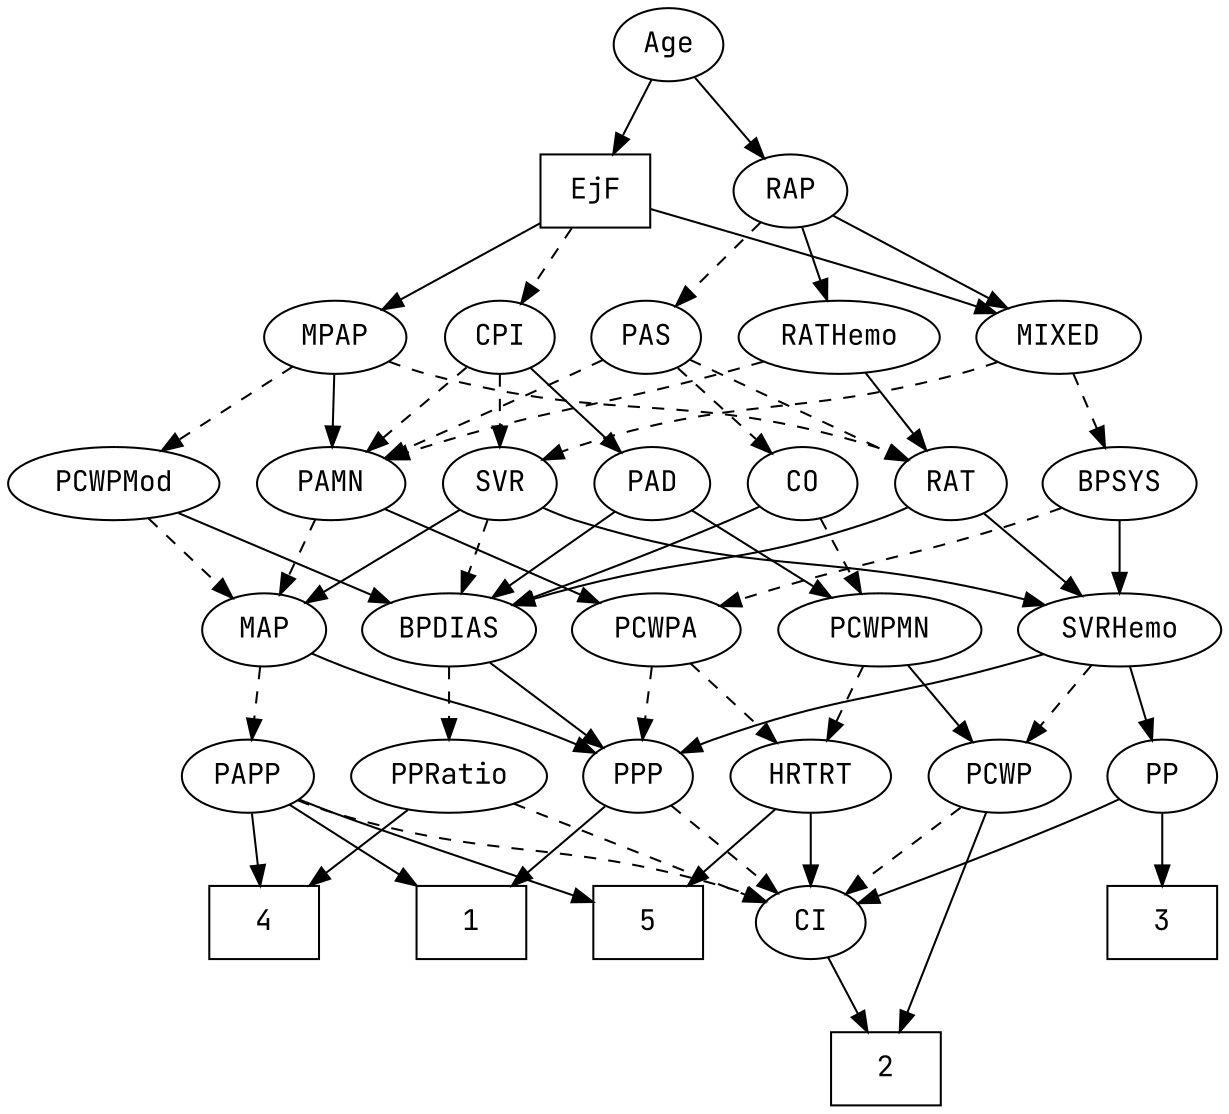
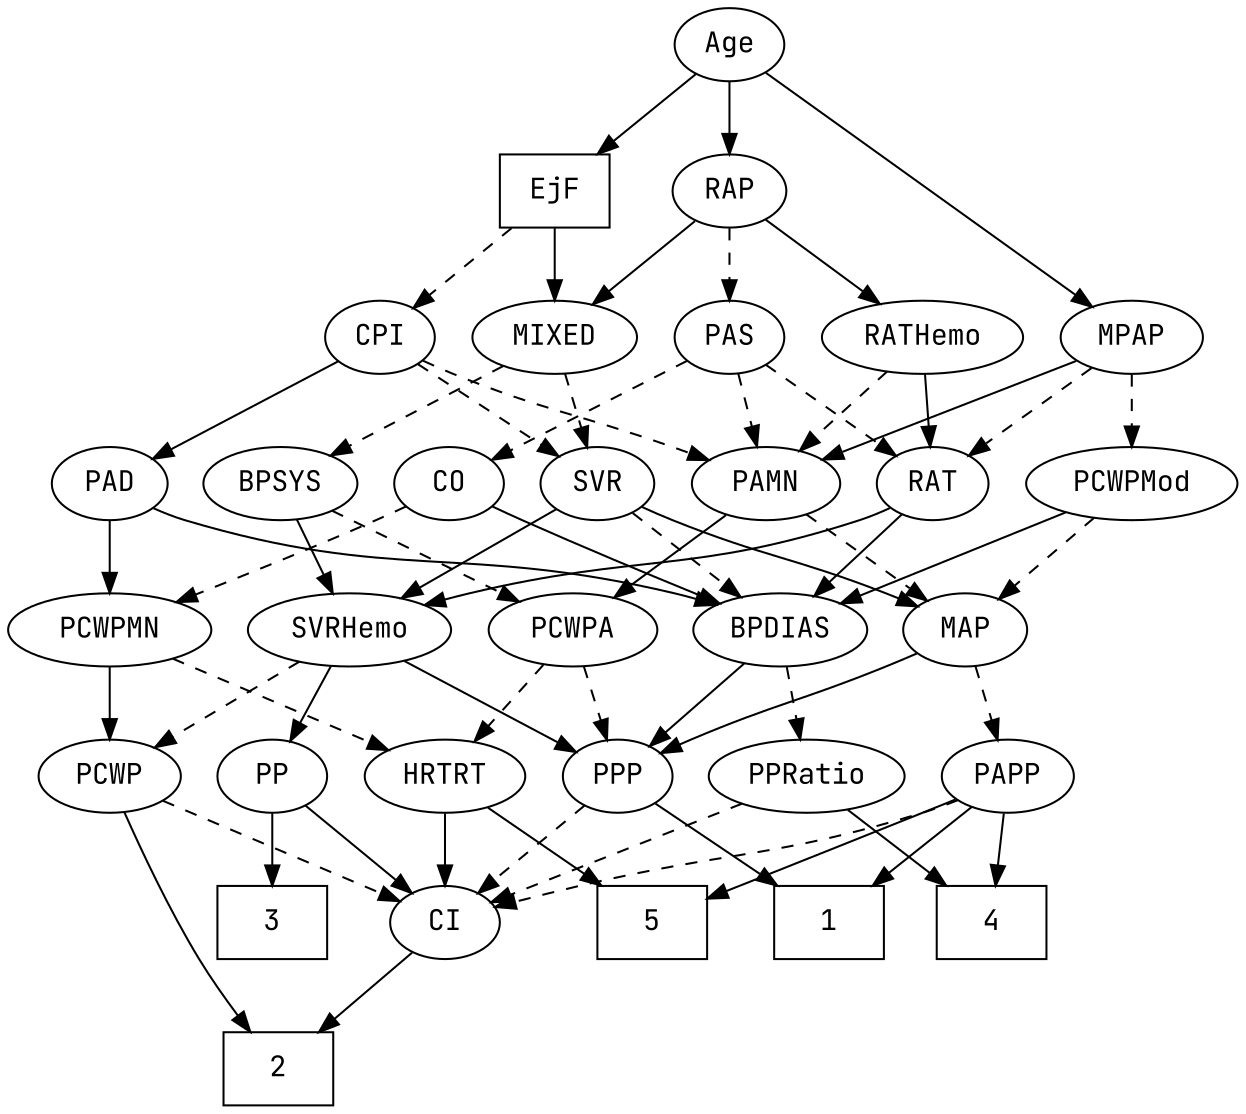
edge "EjF" -> "MPAP": now "Age" -> "MPAP"
